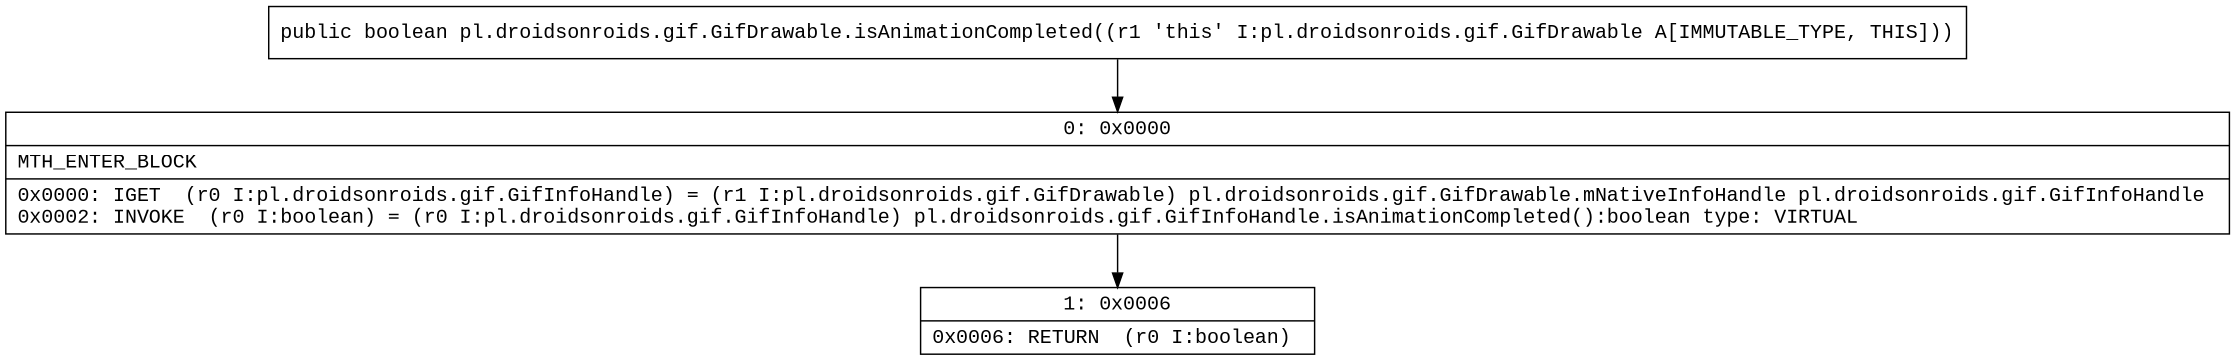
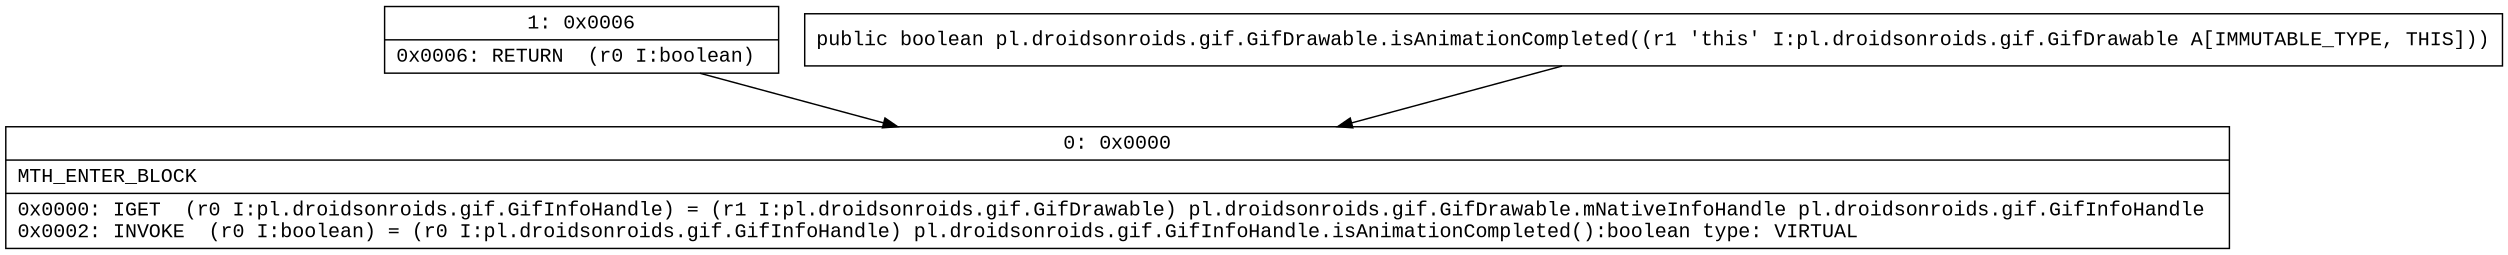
edge "0: 0x0000" -> "1: 0x0006": reversed
